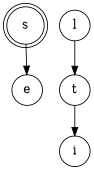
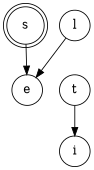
edge "l" -> "t": now "l" -> "e"
